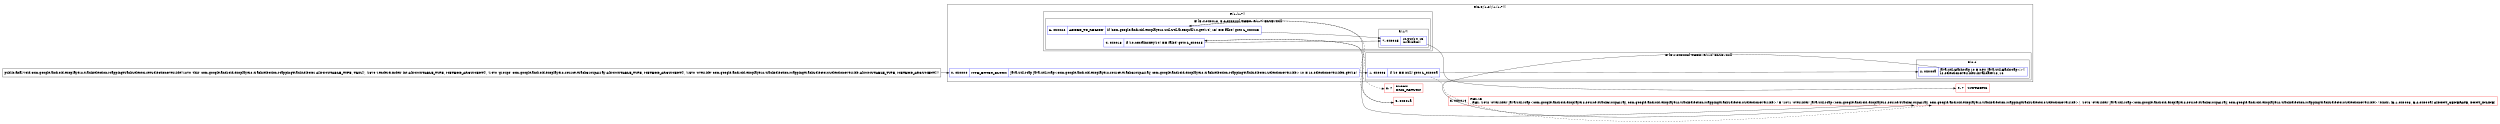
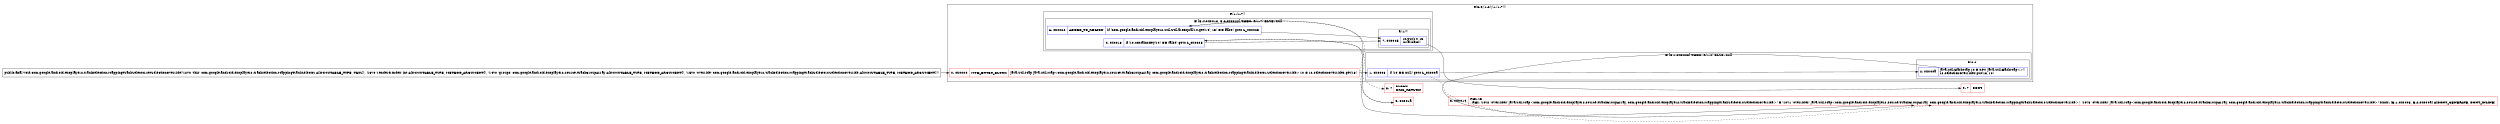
node "0: 0x0000": color blue -> red
node "2: 0x000a": text "r2.selectionOverrides.invalidate(r3, r0)" -> "r2.selectionOverrides.put(r3, r0)"
node "9: ?": text "SYNTHETIC" -> "DONT"
